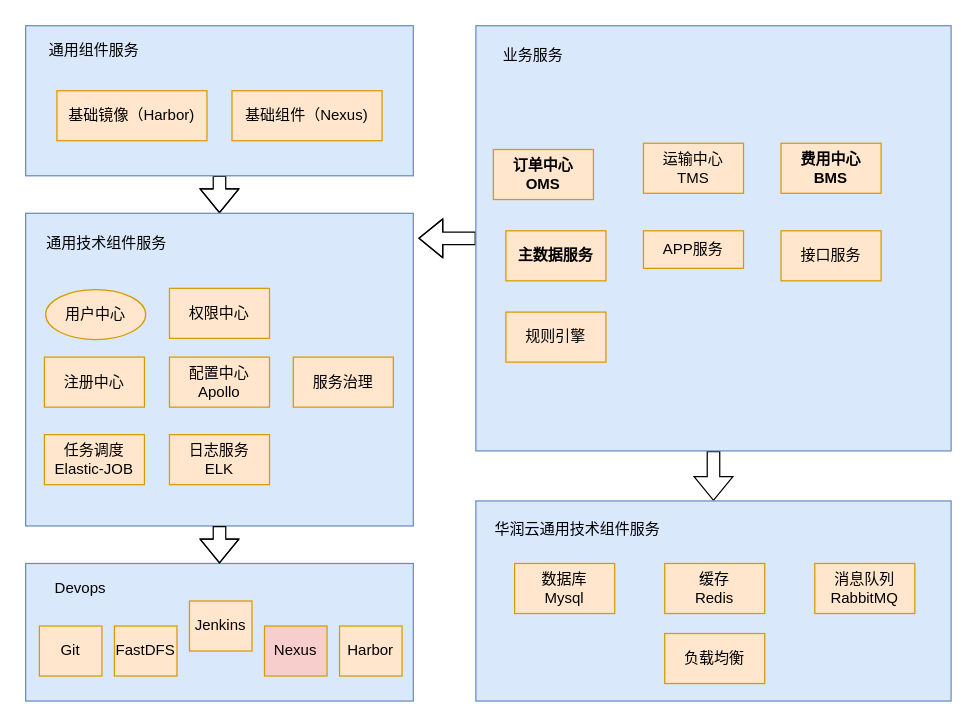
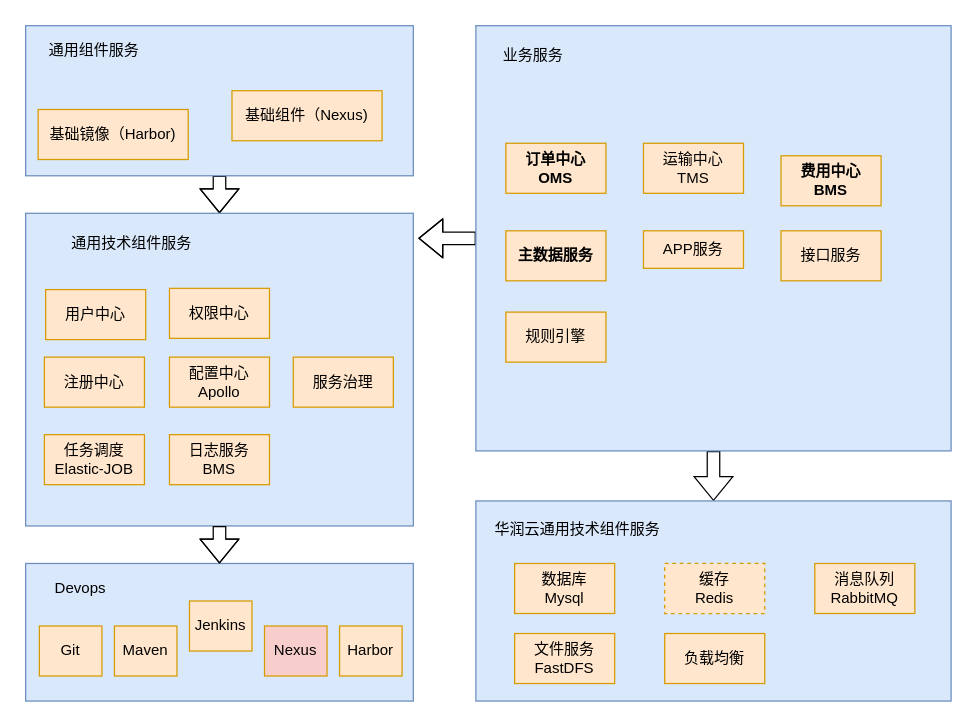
node "基础镜像（Harbor)": moved (132, 116) -> (113, 134)
node "费用中心 BMS": moved (831, 168) -> (831, 181)
node "订单中心 OMS": moved (543, 174) -> (556, 168)
node "通用技术组件服务": moved (107, 243) -> (132, 243)
node "用户中心": shape ellipse -> rectangle
node "日志服务 ELK": label "日志服务 ELK" -> "日志服务 BMS"
node "缓存 Redis": style solid -> dashed
node "FastDFS": label "FastDFS" -> "Maven"
node "文件服务 FastDFS": added
